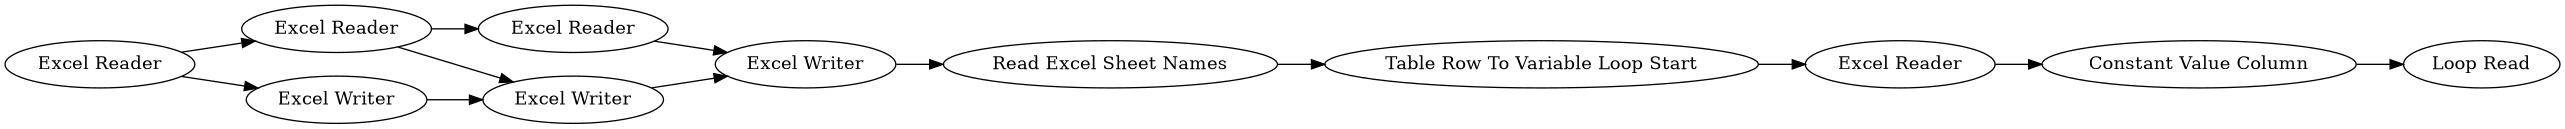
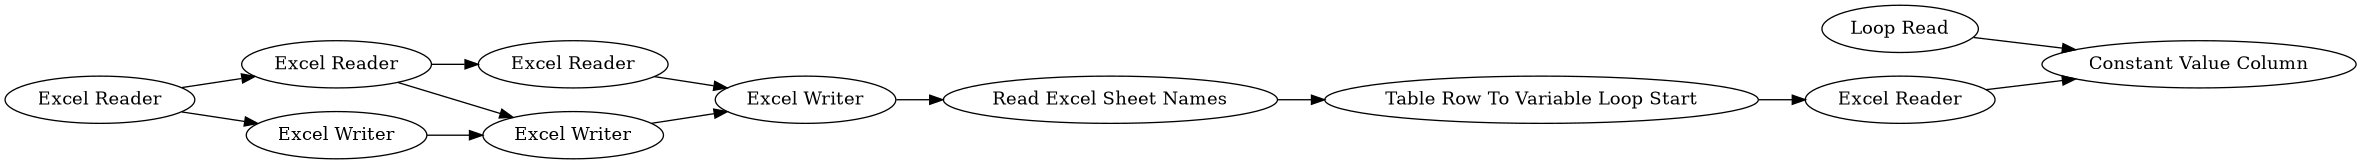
edge "Constant Value Column" -> "Loop Read": reversed
